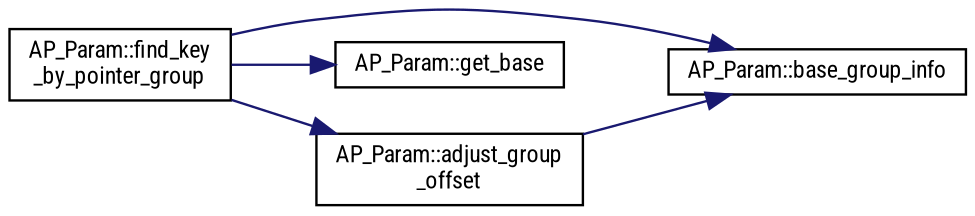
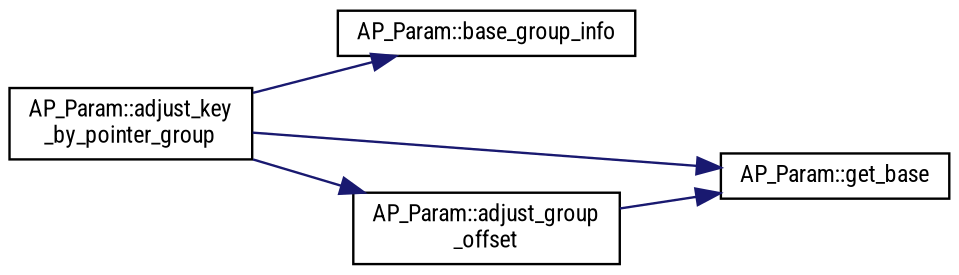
node "AP_Param::find_key _by_pointer_group": label "AP_Param::find_key _by_pointer_group" -> "AP_Param::adjust_key _by_pointer_group"
edge "AP_Param::adjust_group _offset" -> "AP_Param::base_group_info": now "AP_Param::adjust_group _offset" -> "AP_Param::get_base"
